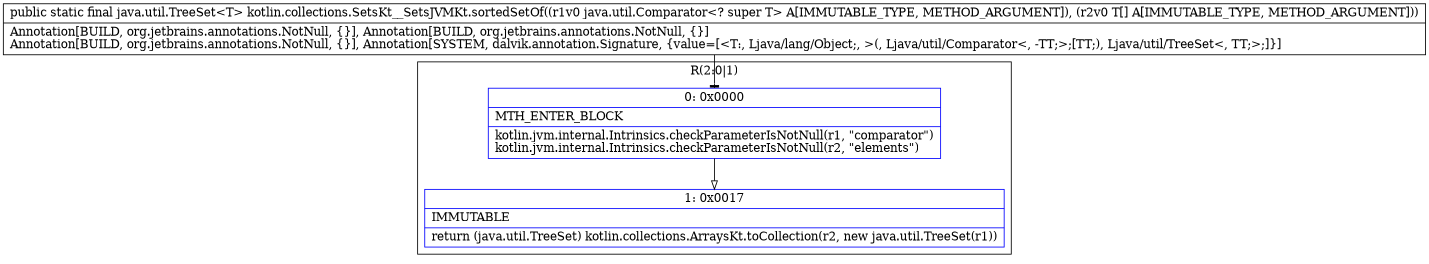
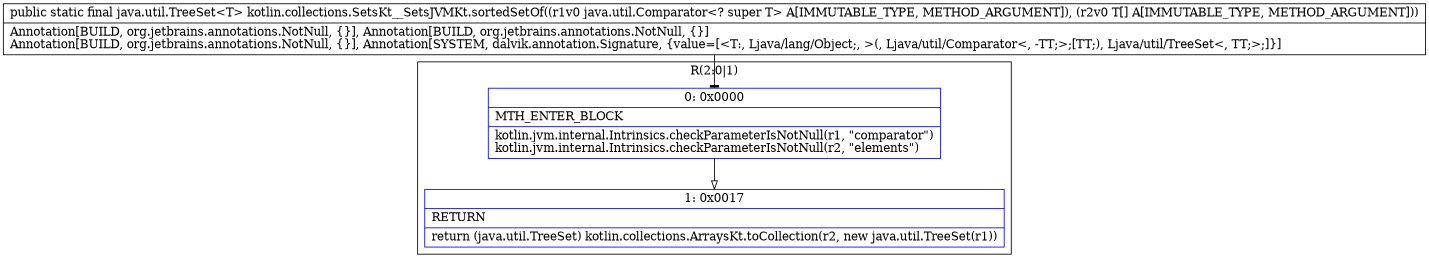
node "1: 0x0017": text "IMMUTABLE" -> "RETURN"
